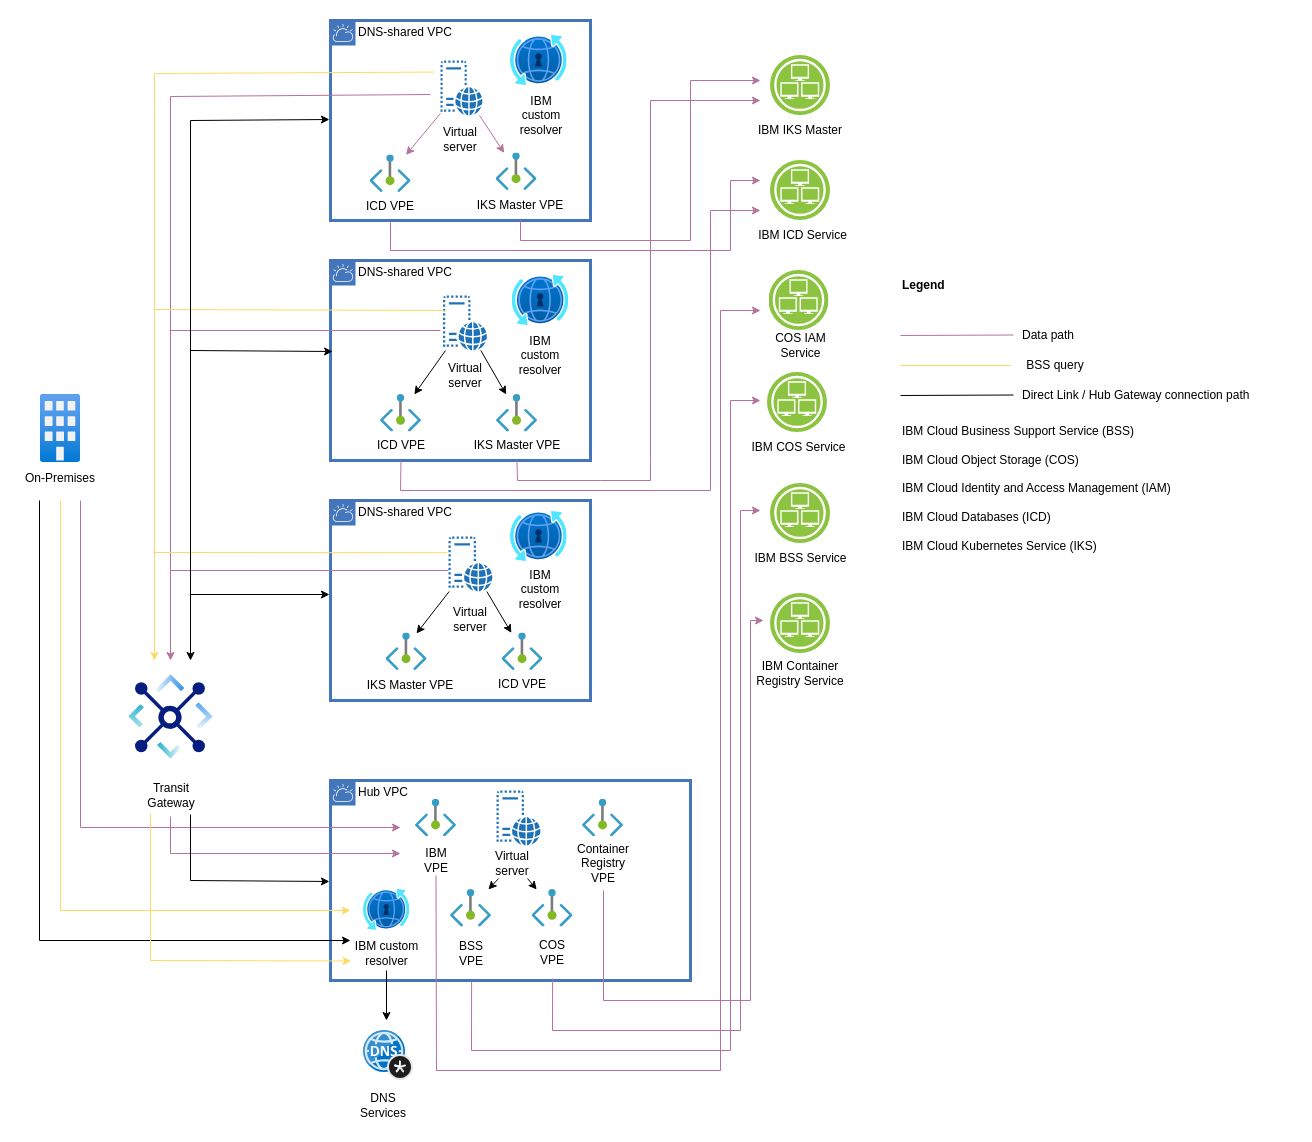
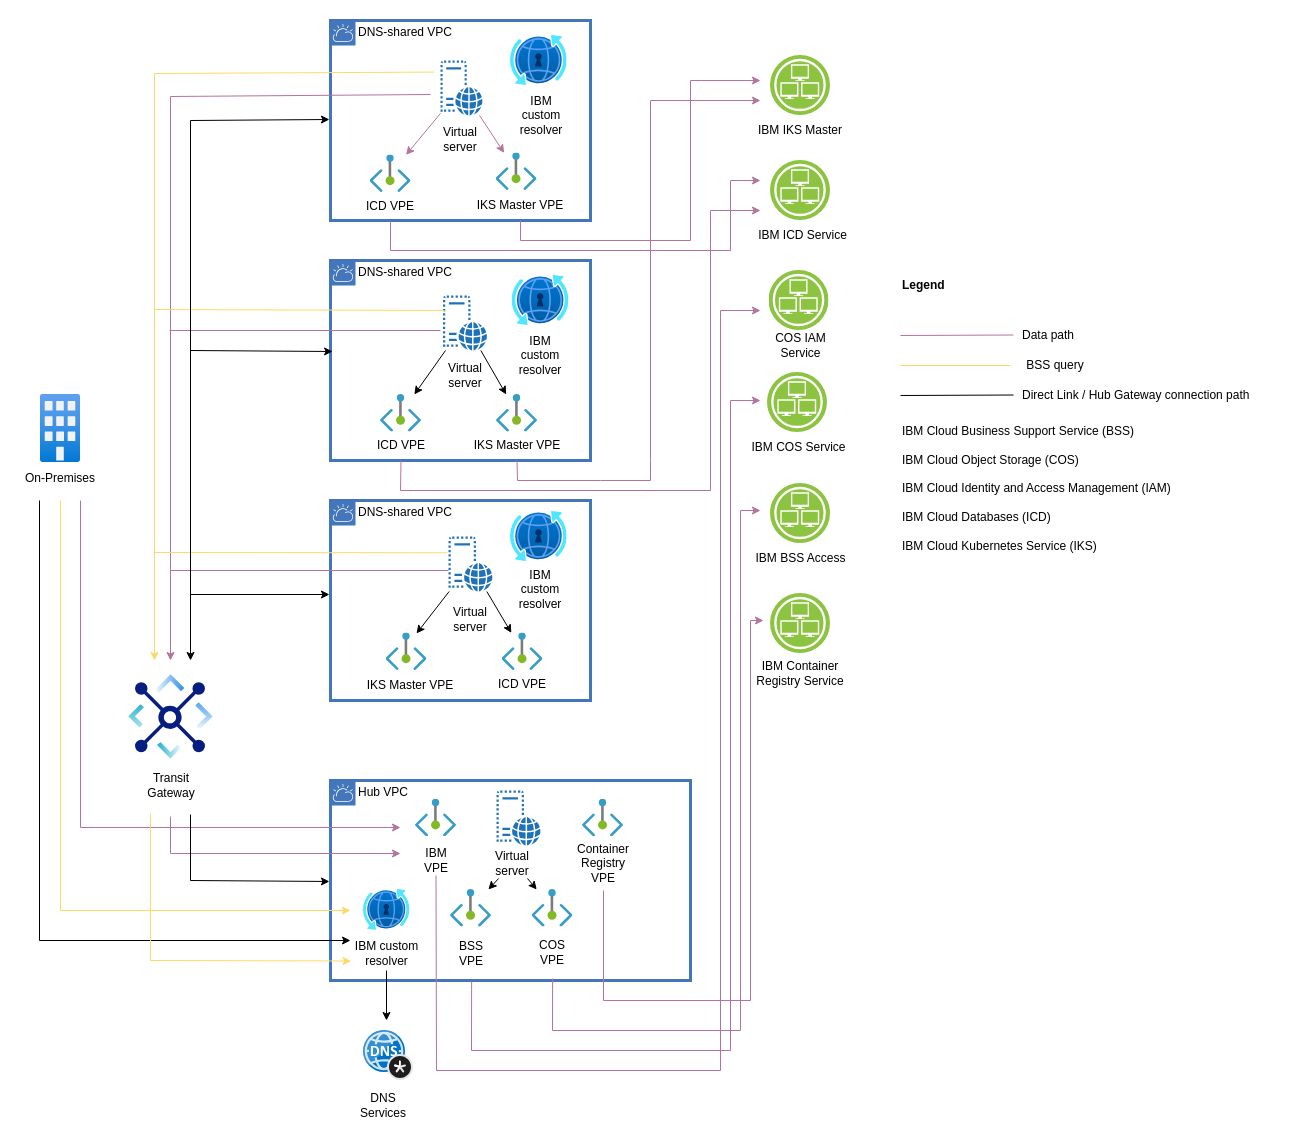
node "IBM BSS Service": label "IBM BSS Service" -> "IBM BSS Access"
node "Transit Gateway": moved (171, 796) -> (171, 786)
